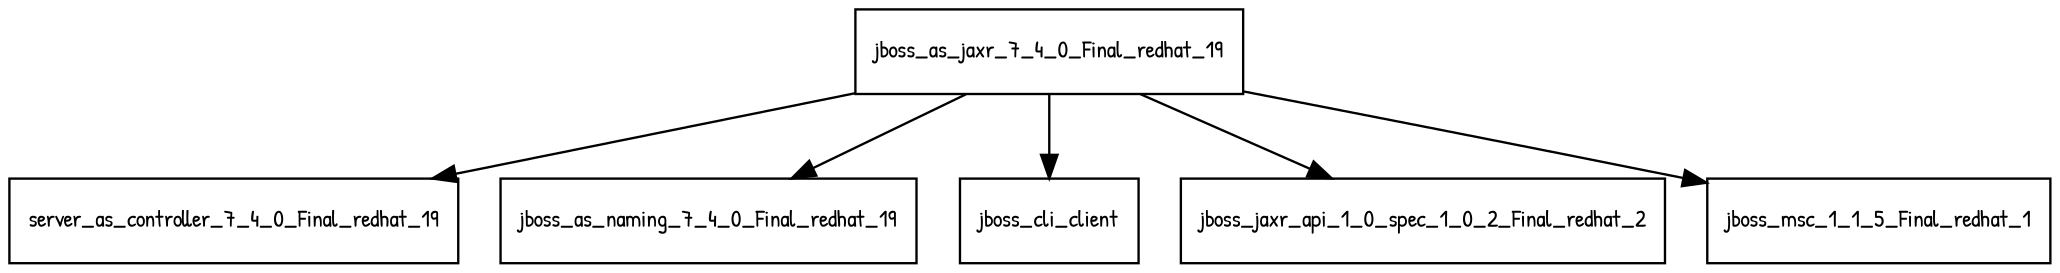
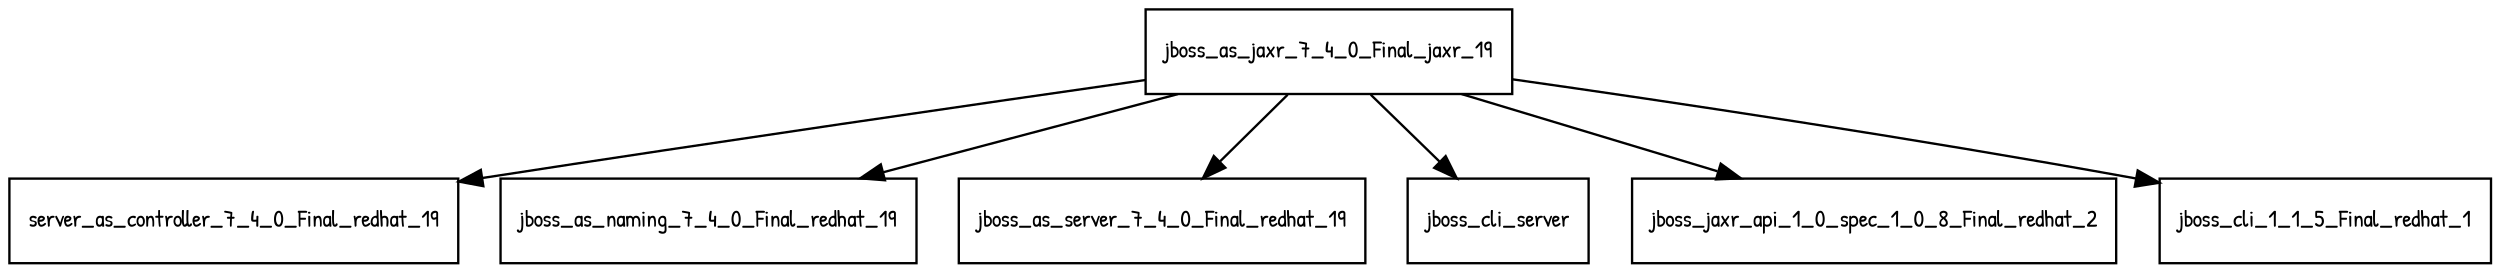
node "jboss_as_jaxr_7_4_0_Final_redhat_19": label "jboss_as_jaxr_7_4_0_Final_redhat_19" -> "jboss_as_jaxr_7_4_0_Final_jaxr_19"
node "jboss_cli_client": label "jboss_cli_client" -> "jboss_cli_server"
node "jboss_as_server_7_4_0_Final_redhat_19": added
node "jboss_jaxr_api_1_0_spec_1_0_2_Final_redhat_2": label "jboss_jaxr_api_1_0_spec_1_0_2_Final_redhat_2" -> "jboss_jaxr_api_1_0_spec_1_0_8_Final_redhat_2"
node "jboss_msc_1_1_5_Final_redhat_1": label "jboss_msc_1_1_5_Final_redhat_1" -> "jboss_cli_1_1_5_Final_redhat_1"
